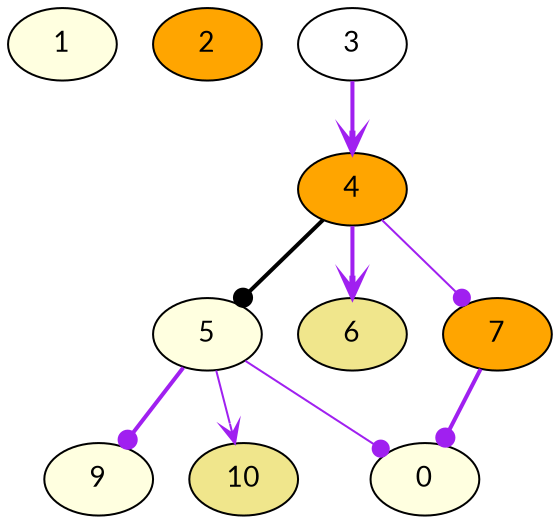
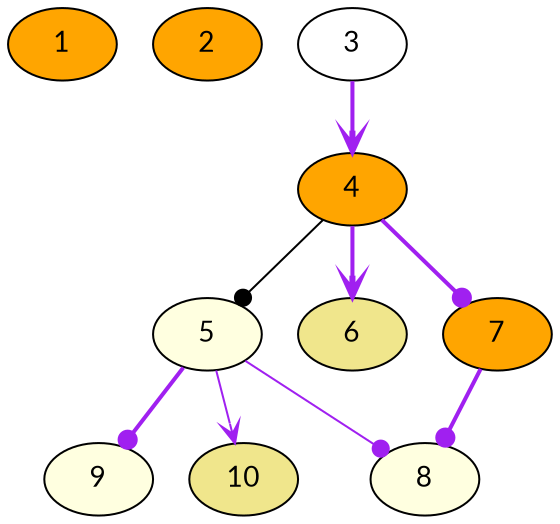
node "1": fillcolor lightyellow -> orange
edge "4" -> "5": style bold -> solid
edge "4" -> "7": style solid -> bold
node "0": label "0" -> "8"
